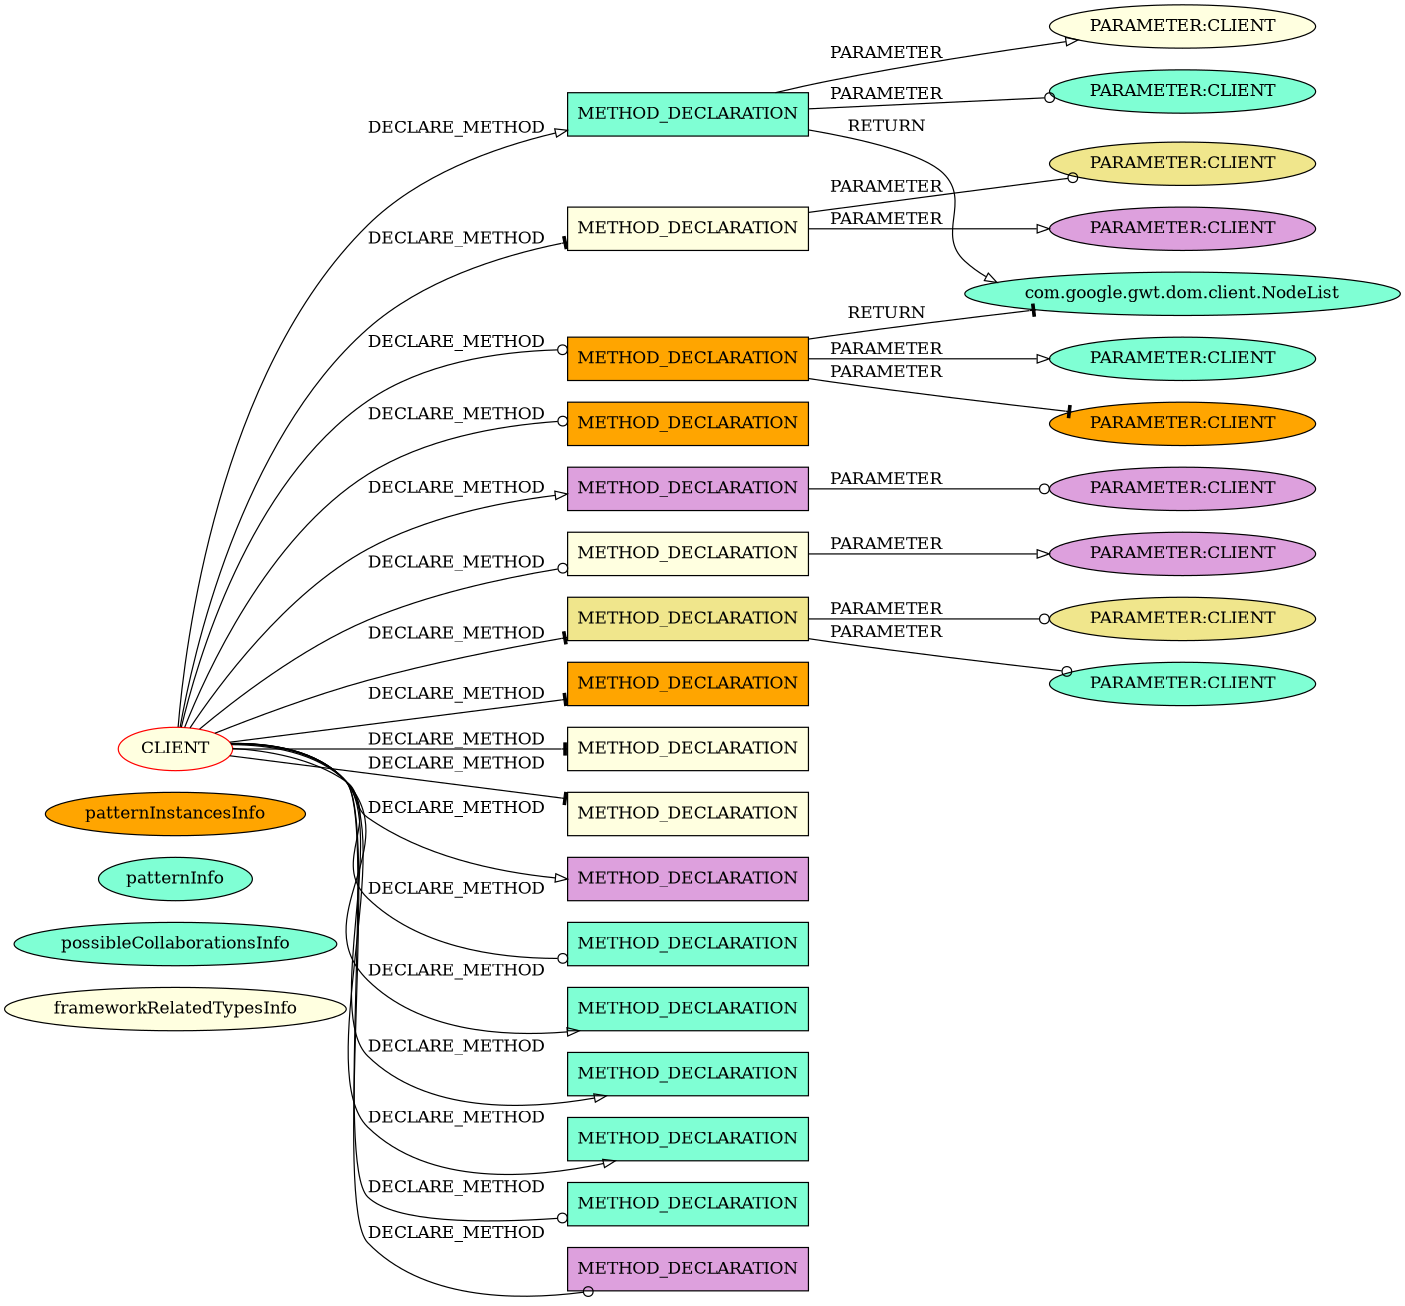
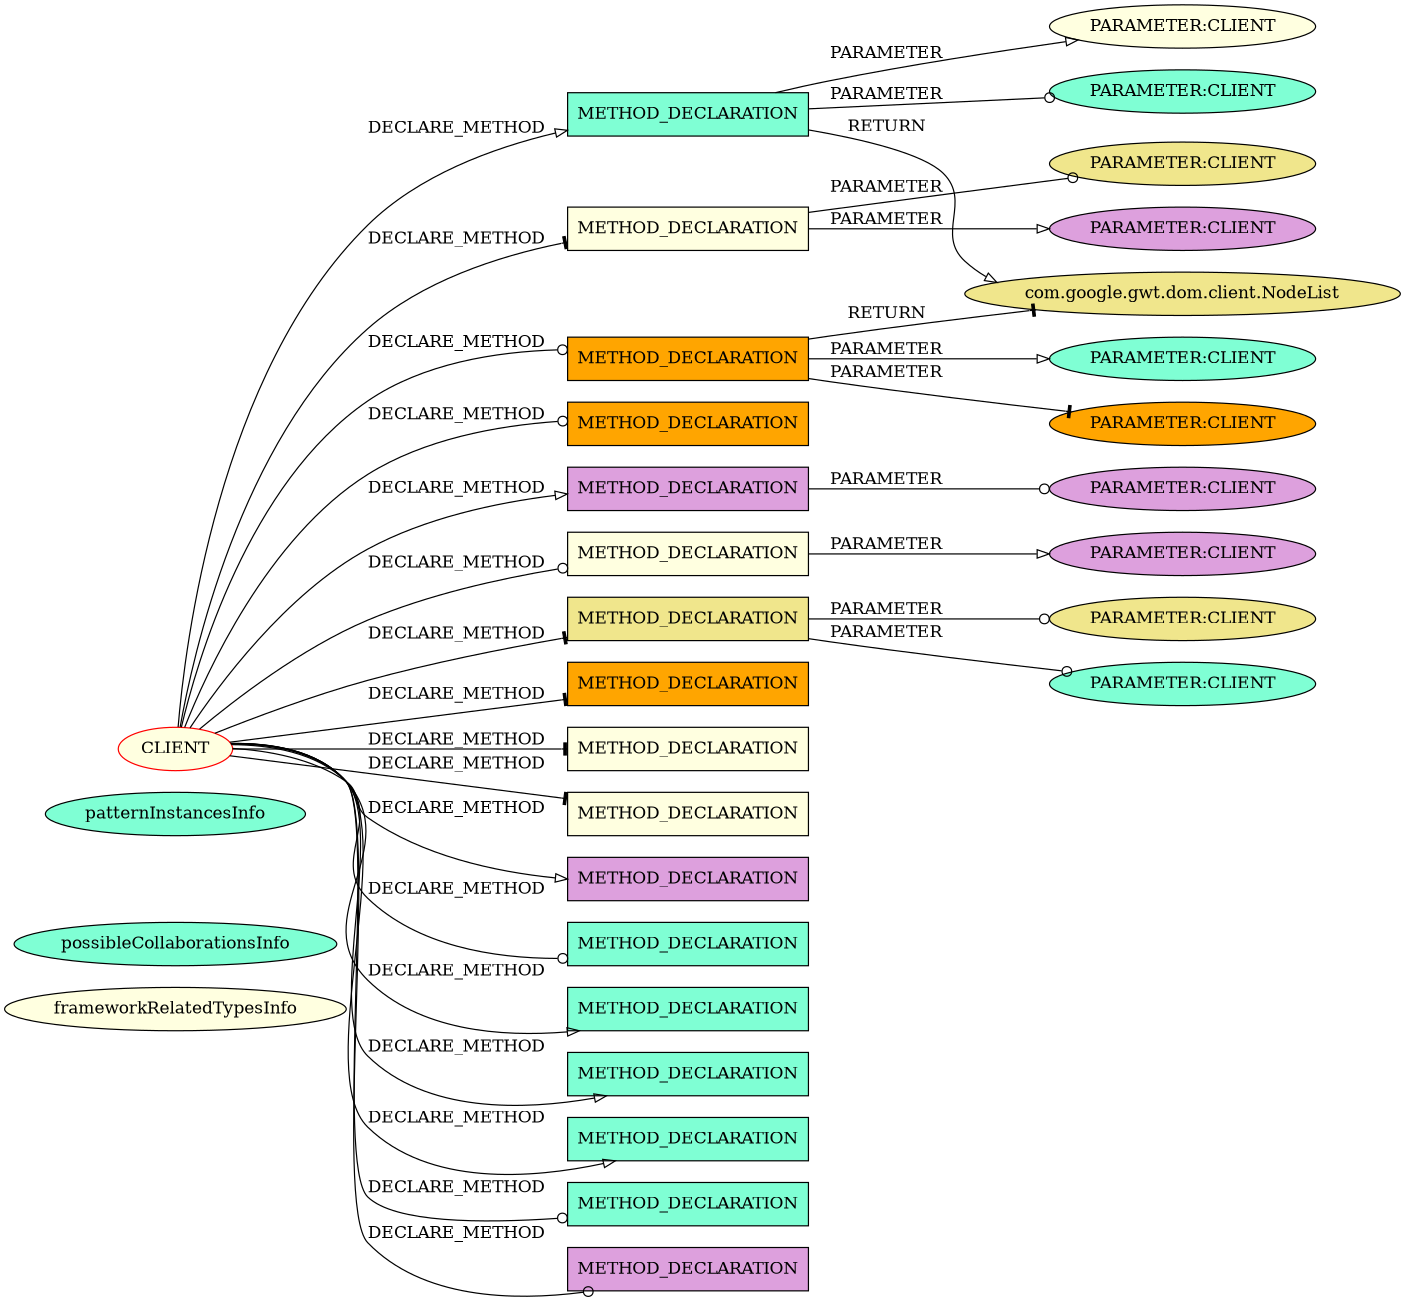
node "com.google.gwt.dom.client.NodeList": fillcolor aquamarine -> khaki
node "patternInstancesInfo": fillcolor orange -> aquamarine
node "patternInfo": removed
